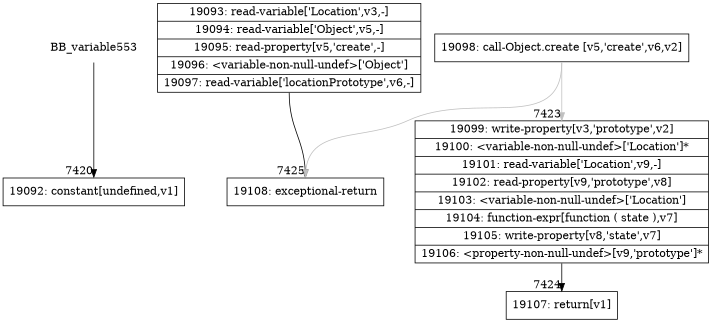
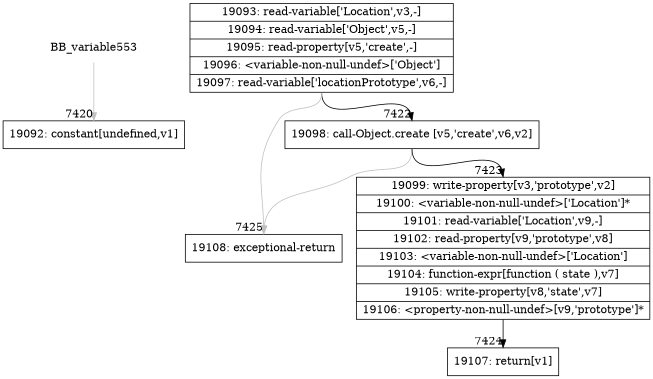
edge "19098: call-Object.create [v5,'create',v6,v2]" -> "19099: write-property[v3,'prototype',v2]": color gray -> black
edge "19093: read-variable['Location',v3,-]" -> "19098: call-Object.create [v5,'create',v6,v2]": added
edge "BB_variable553" -> "19092: constant[undefined,v1]": color black -> gray
edge "19093: read-variable['Location',v3,-]" -> "19108: exceptional-return": color black -> gray
